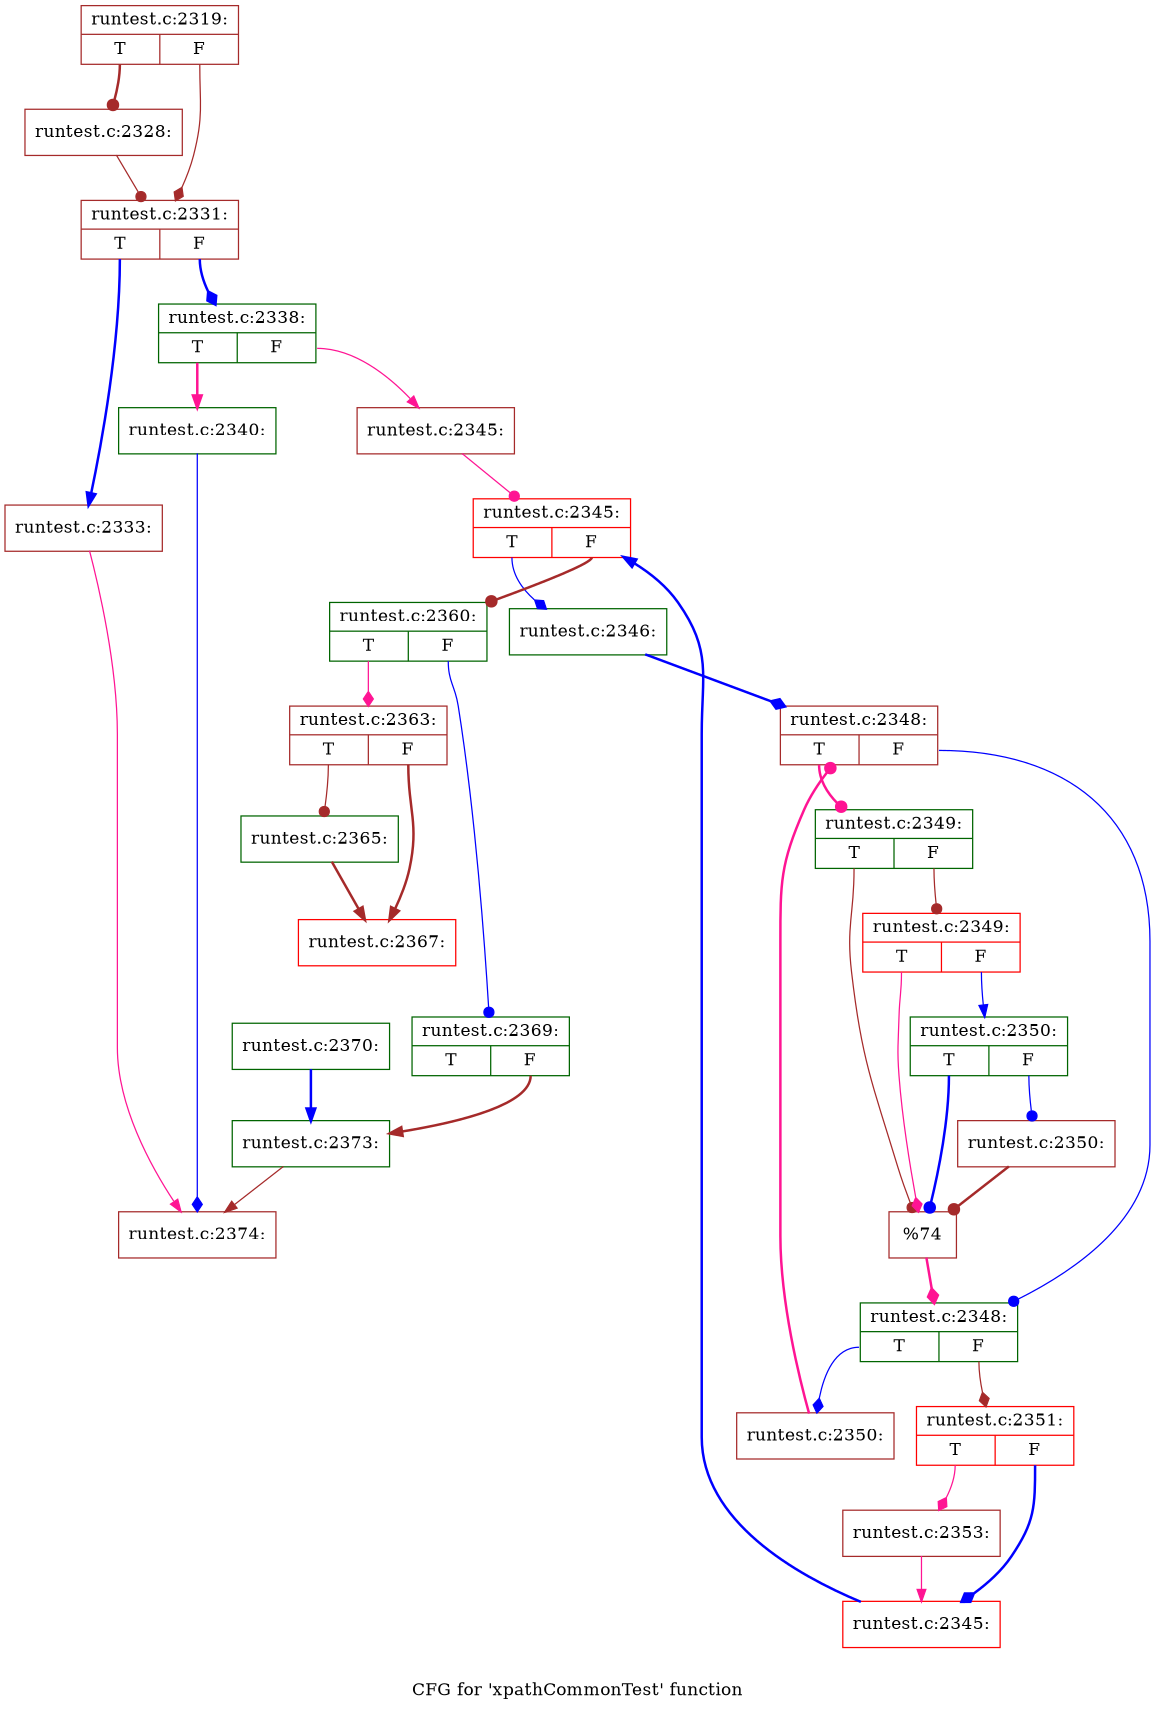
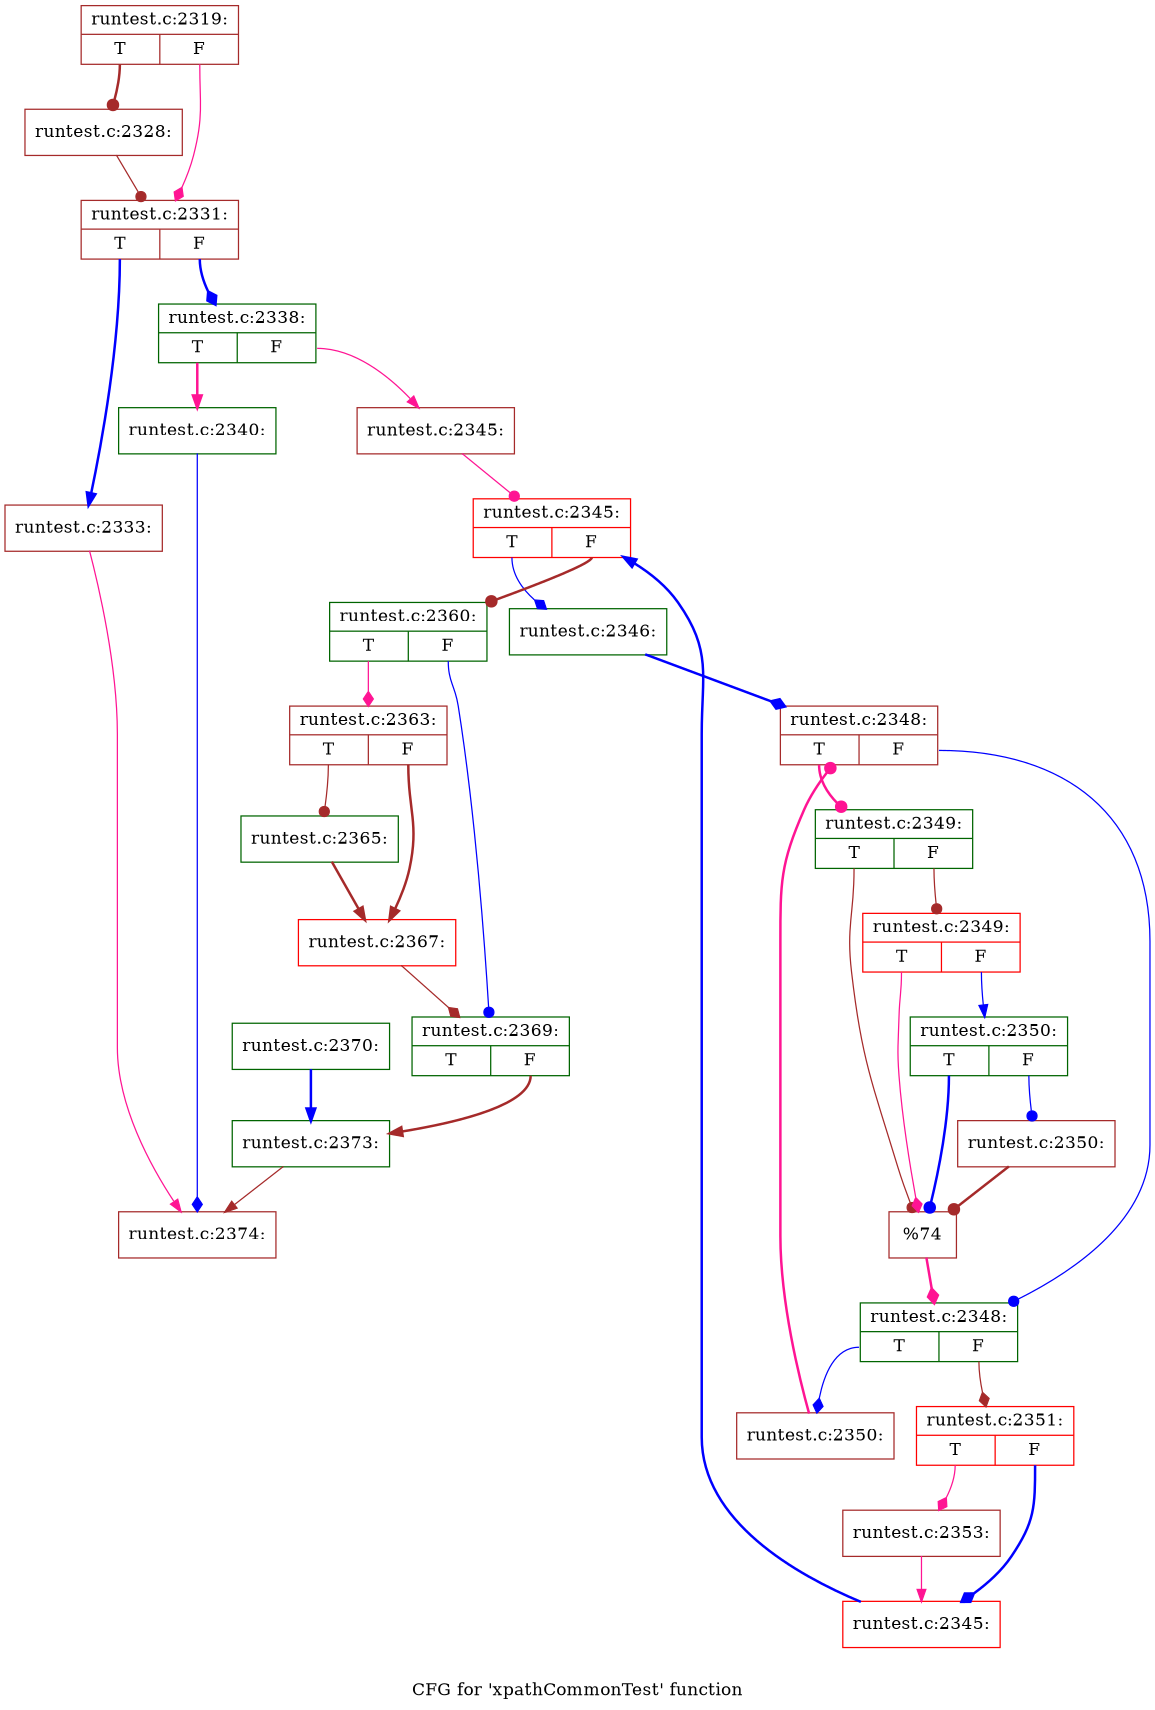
edge "runtest.c:2319:" -> "runtest.c:2331:": color brown -> deeppink
edge "runtest.c:2367:" -> "runtest.c:2369:": added
